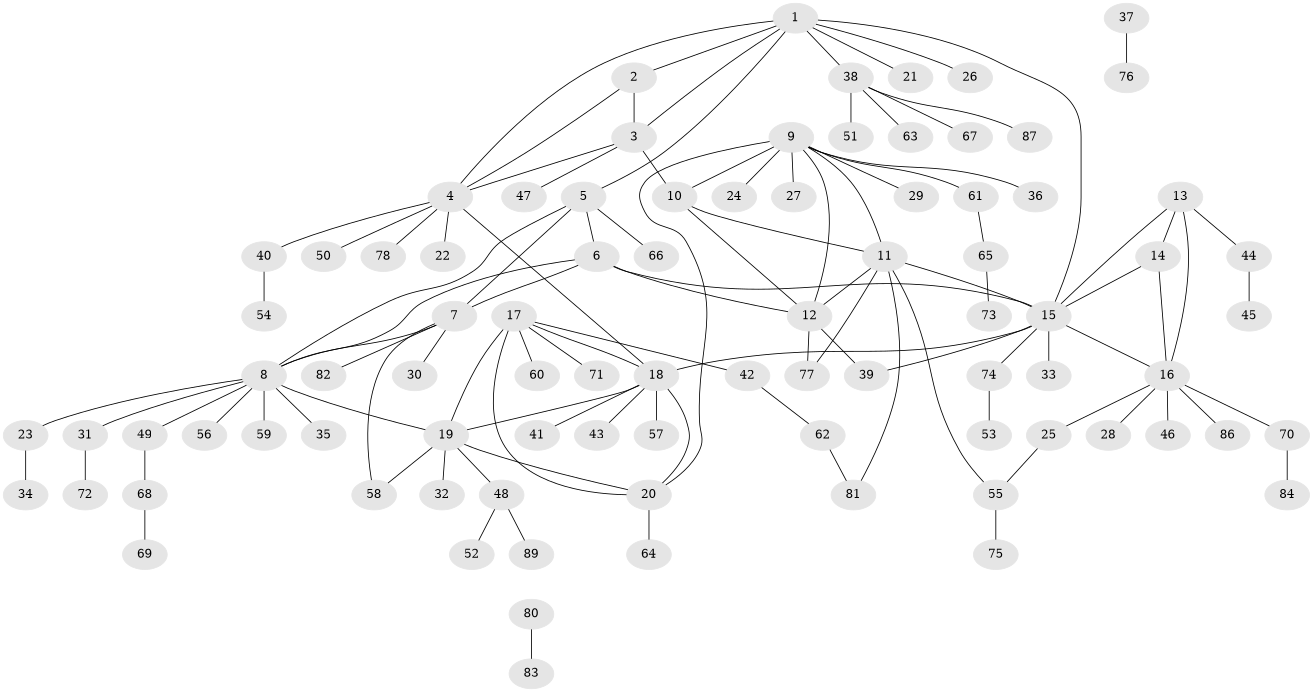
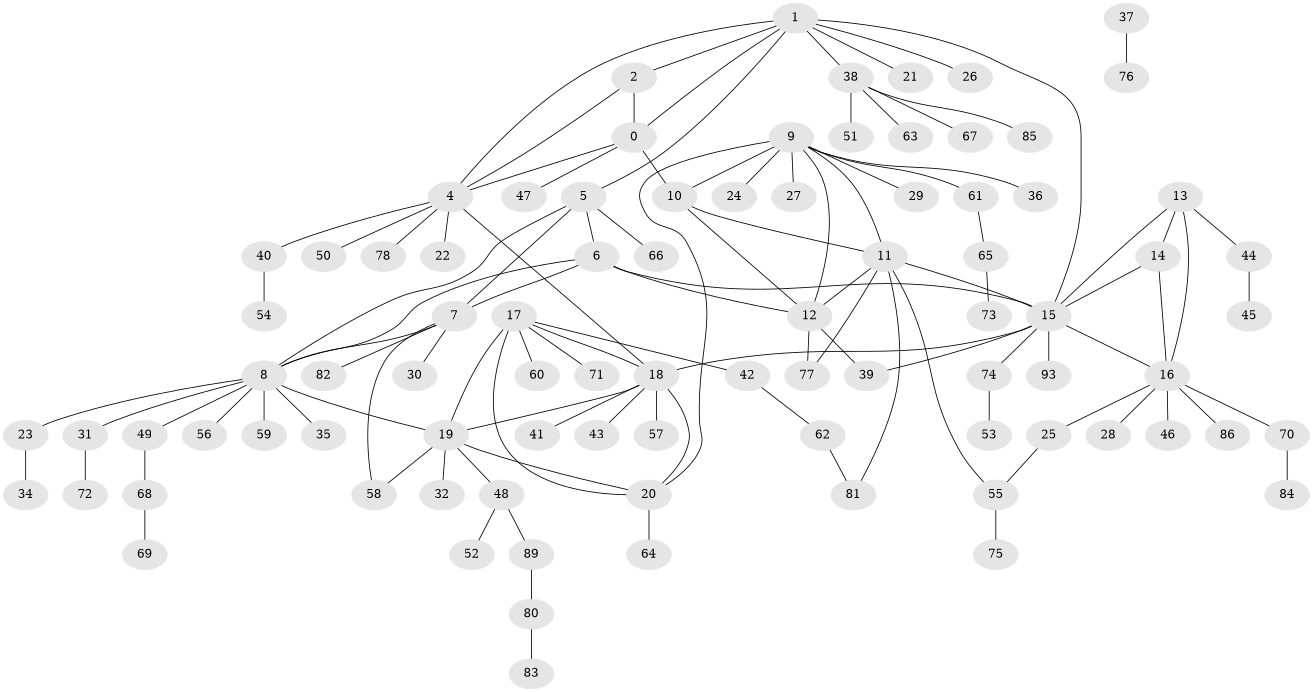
node "3": label "3" -> "0"
node "87": label "87" -> "85"
node "33": label "33" -> "93"
edge "89" -- "80": added
